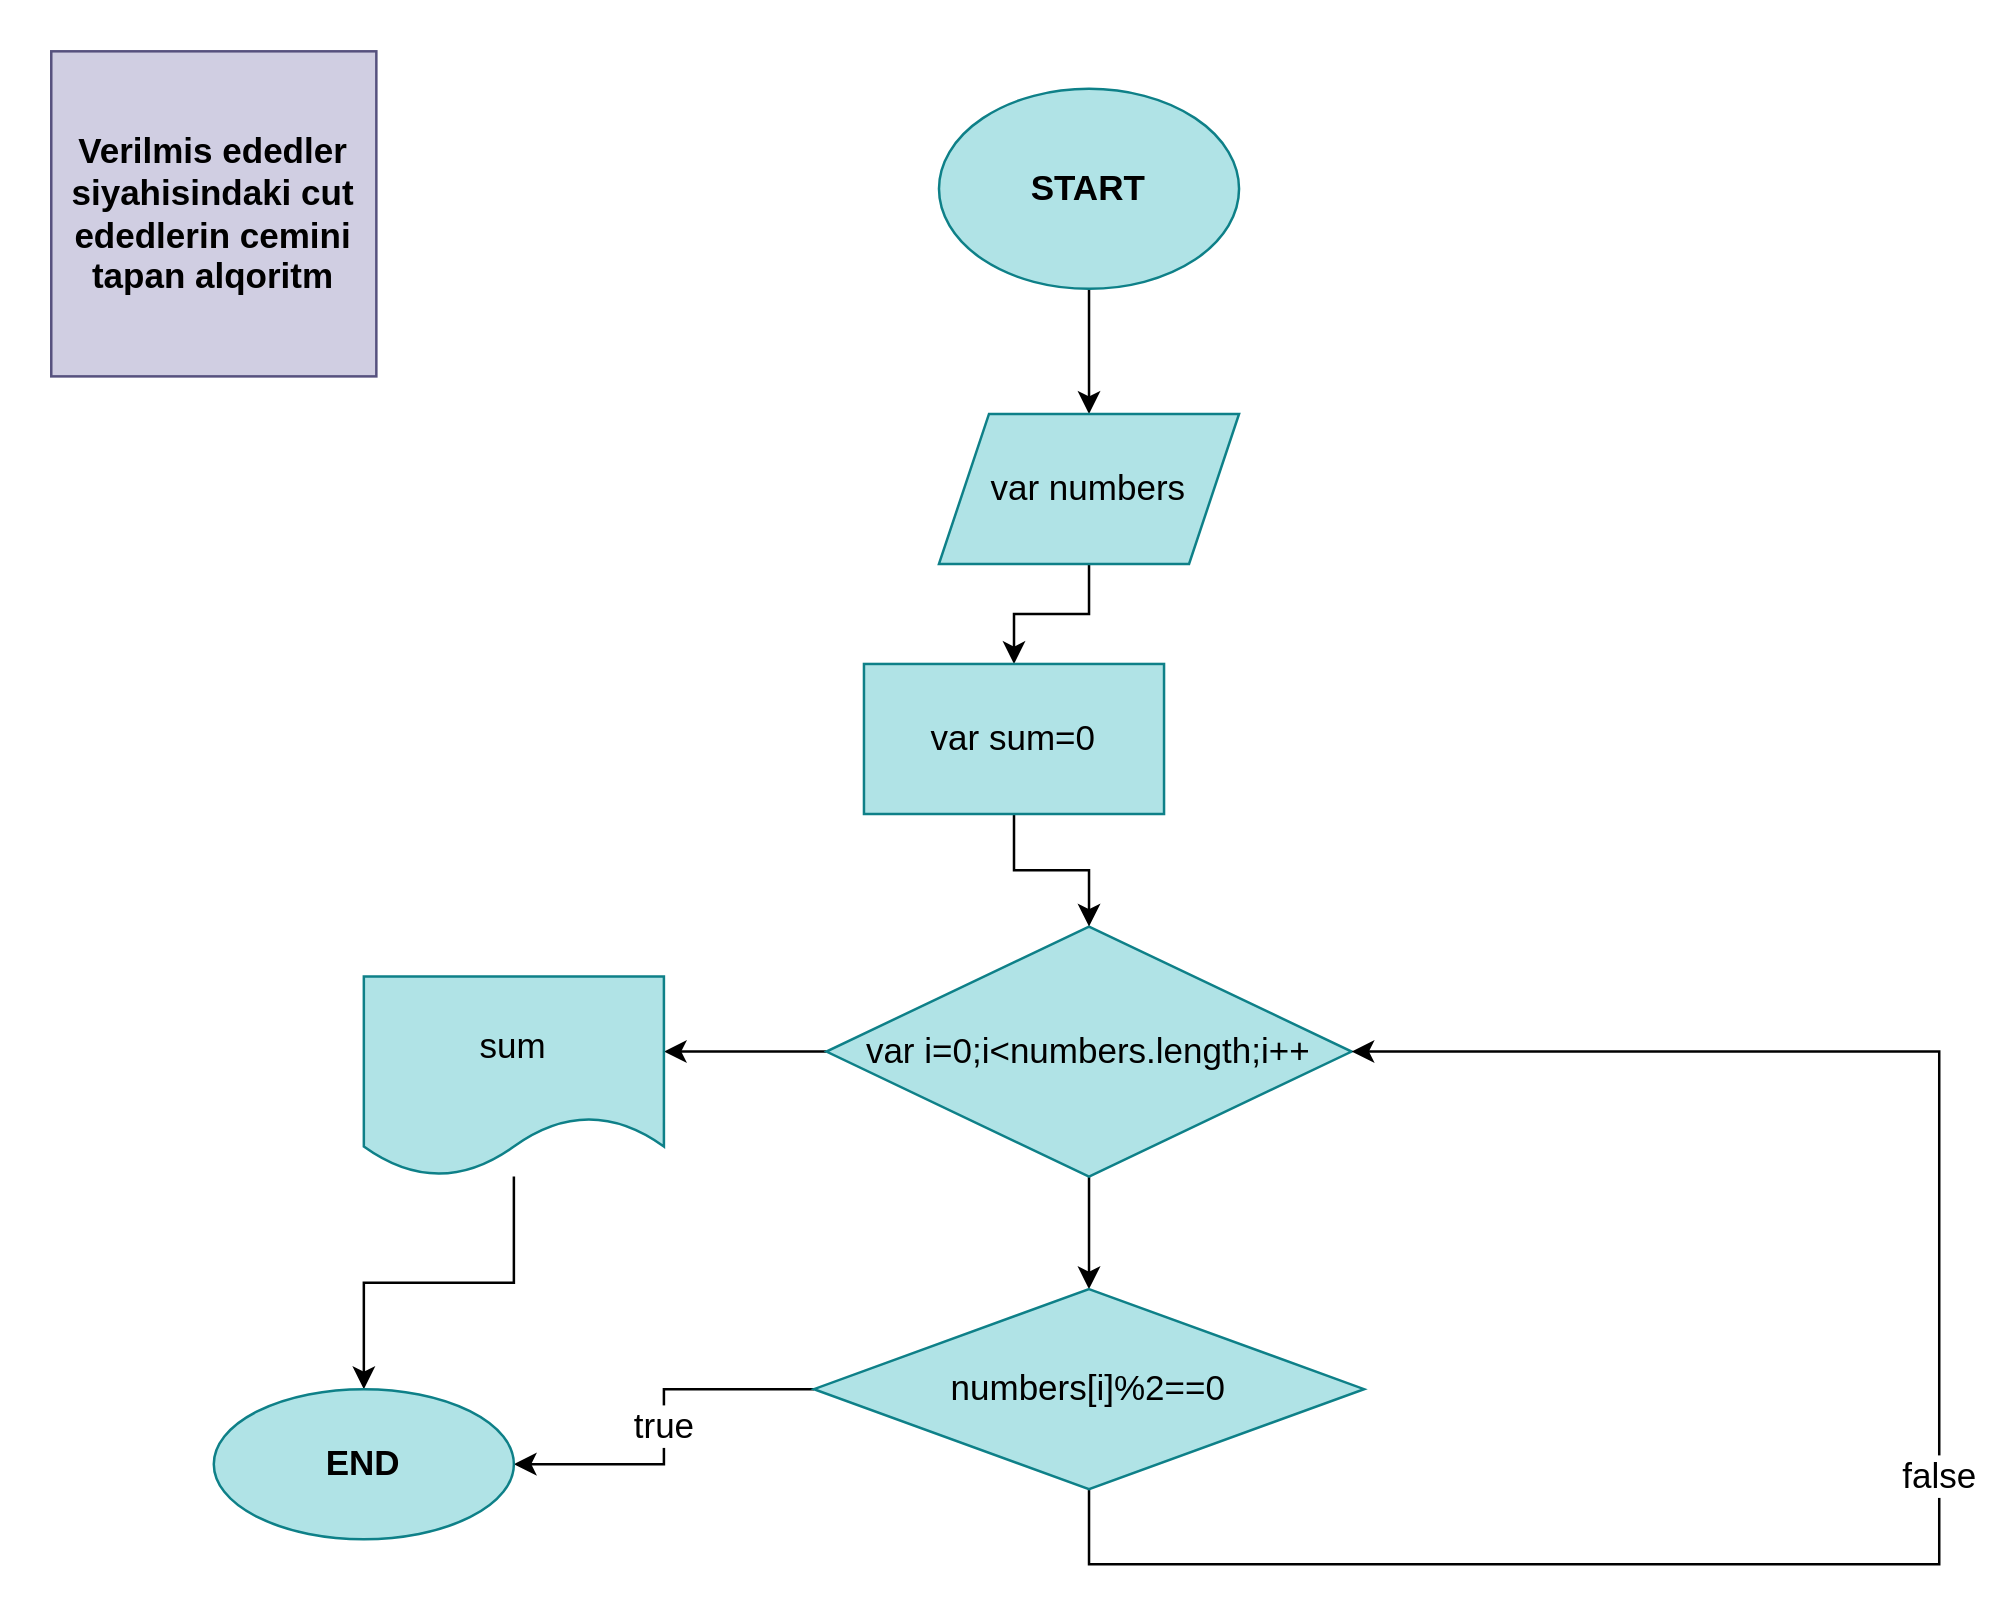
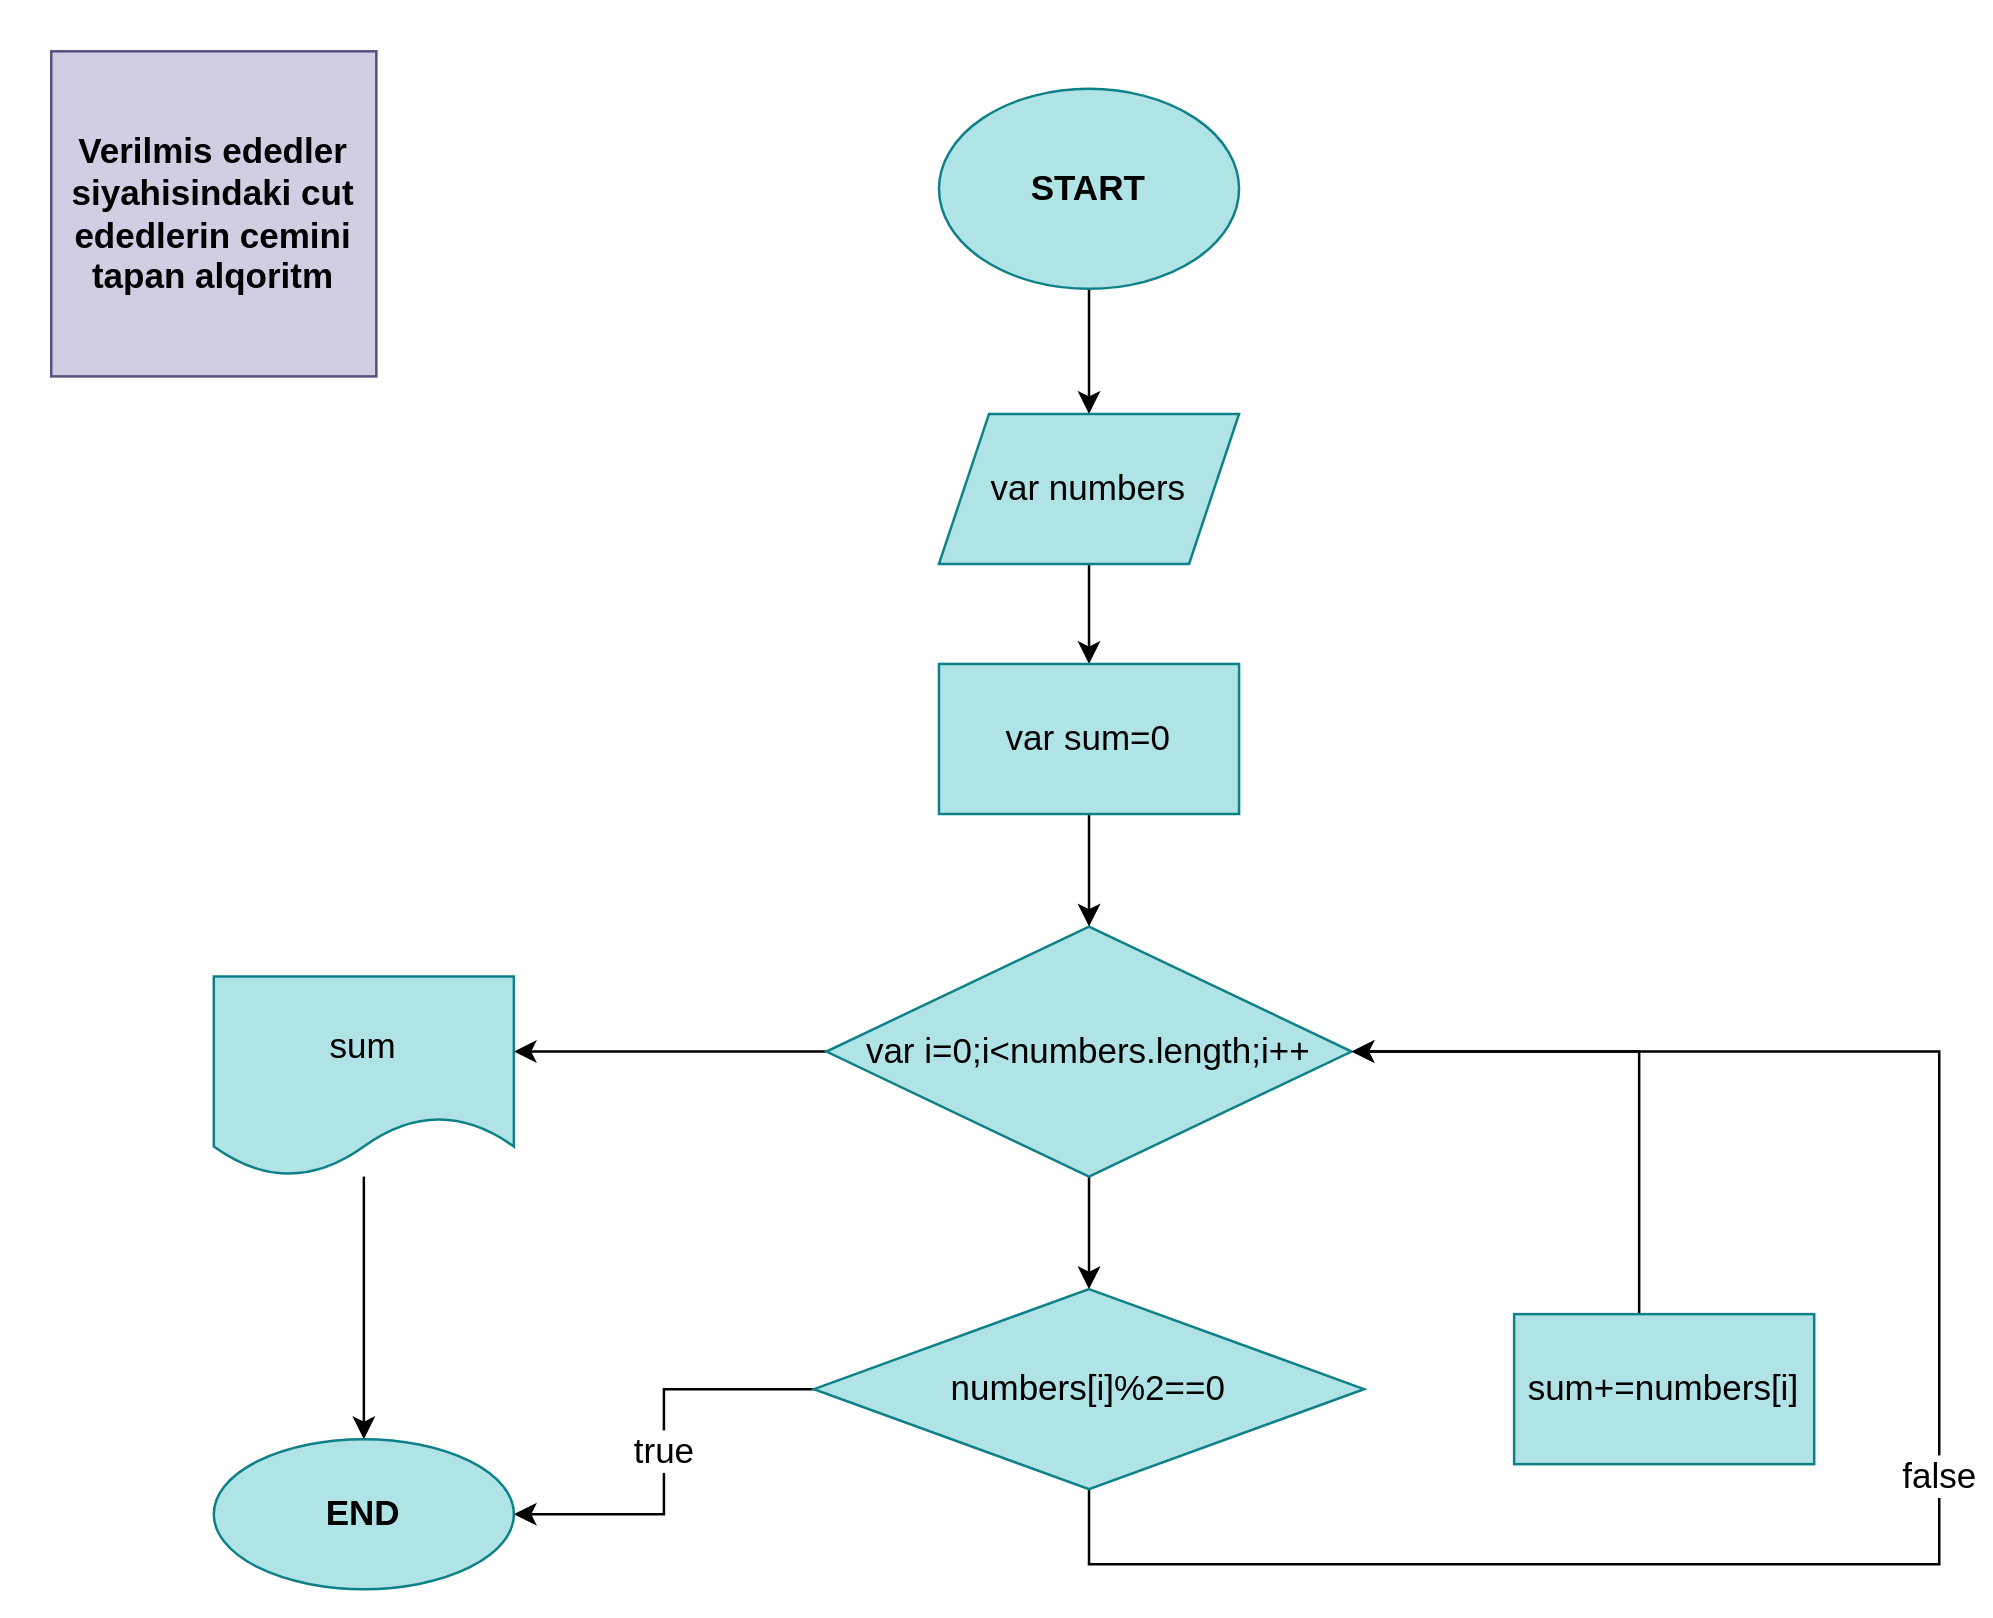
node "var sum=0": moved (1014, 739) -> (1089, 739)
node "sum": moved (514, 1076) -> (364, 1076)
edge "sum+=numbers[i]" -> "var i=0;i<numbers.length;i++": added
node "sum+=numbers[i]": added
node "END": moved (364, 1464) -> (364, 1514)
